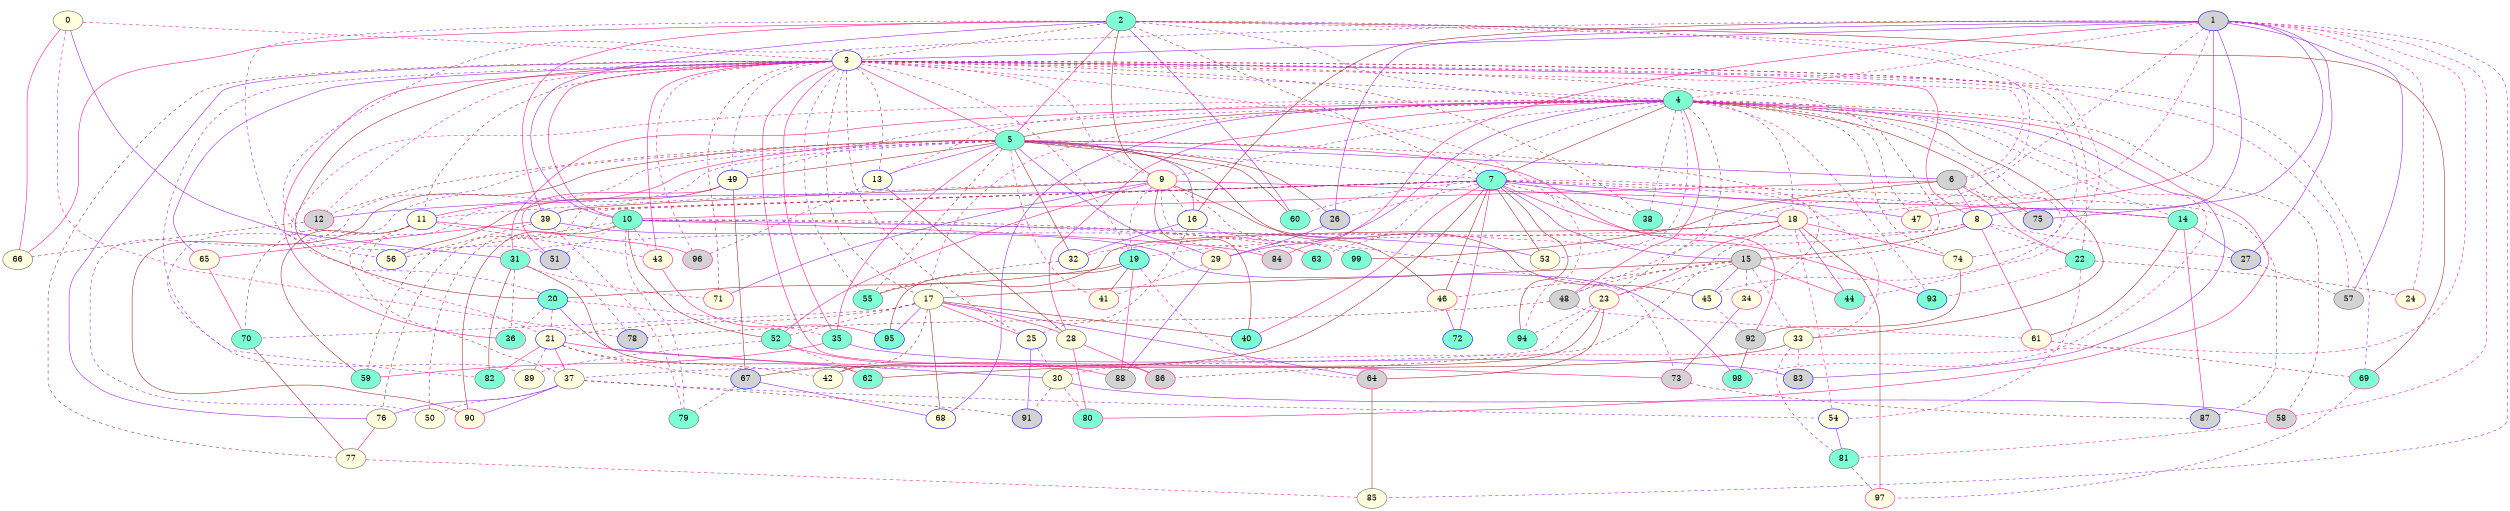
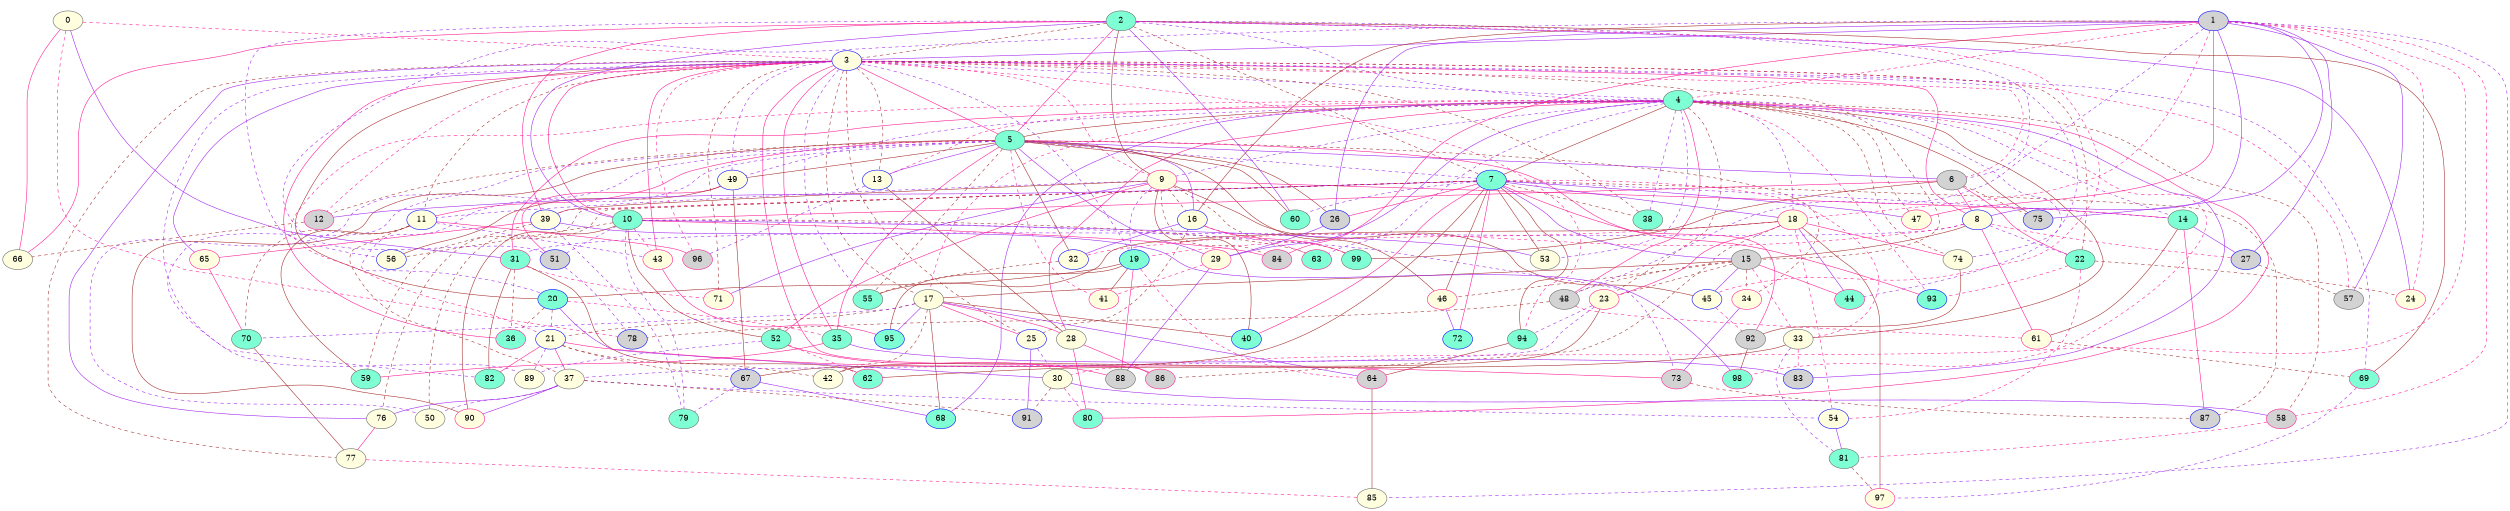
edge "2" -- "24": added
edge "7" -- "26": style dashed -> solid
edge "16" -- "99": added
edge "39" -- "79": color deeppink -> purple
edge "17" -- "52": removed
edge "23" -- "64": now "94" -- "64"
node "68": fillcolor lightyellow -> aquamarine
